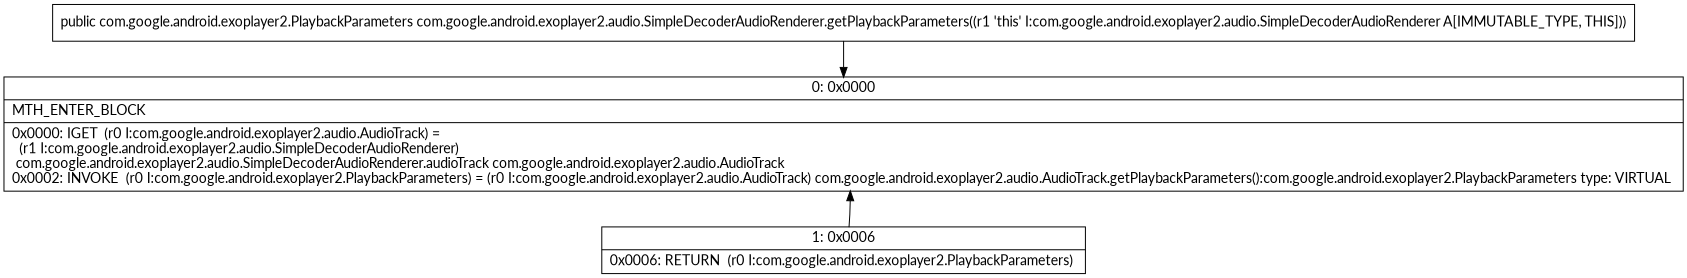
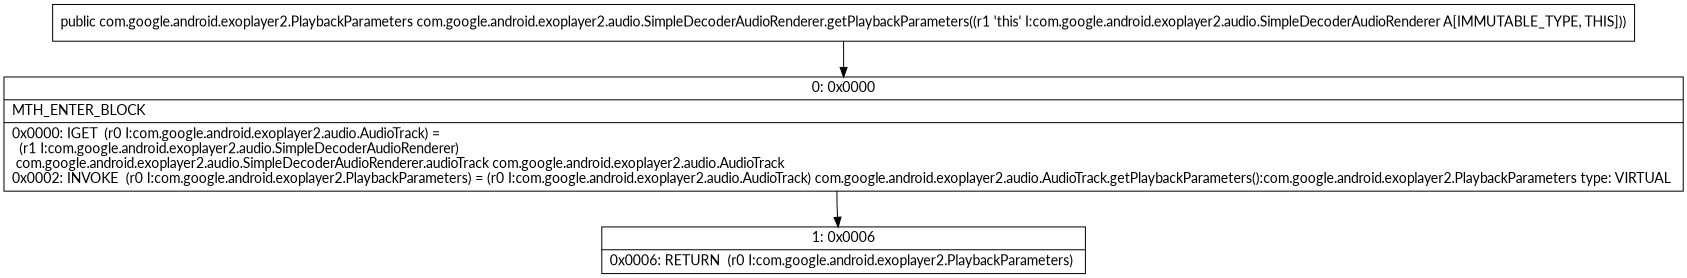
edge "1: 0x0006" -> "0: 0x0000": reversed
